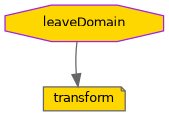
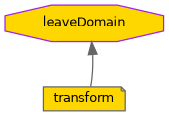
edge "leaveDomain" -> "transform": reversed
